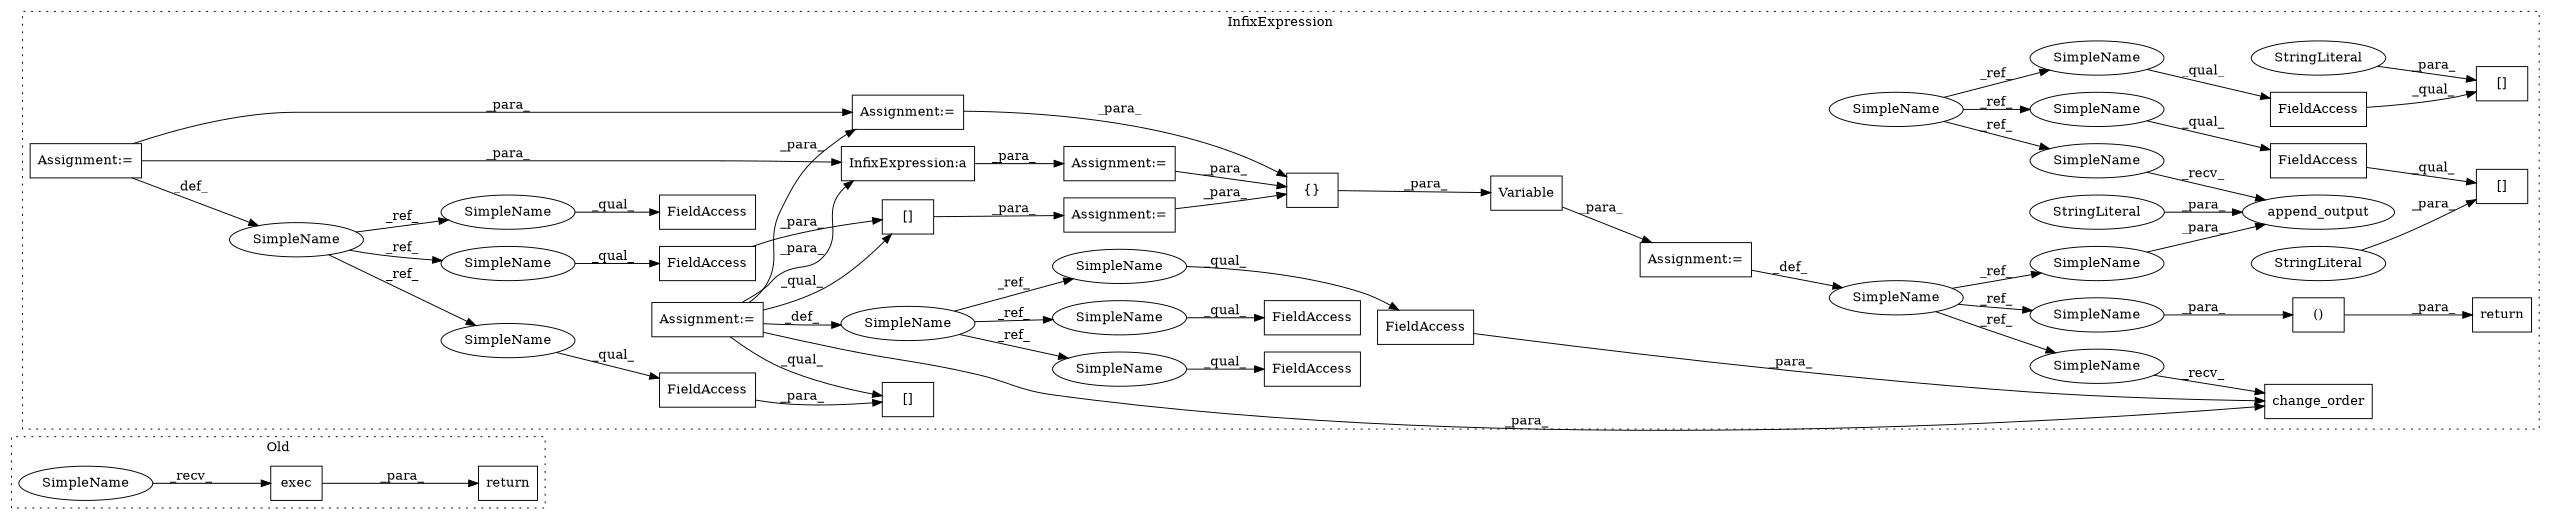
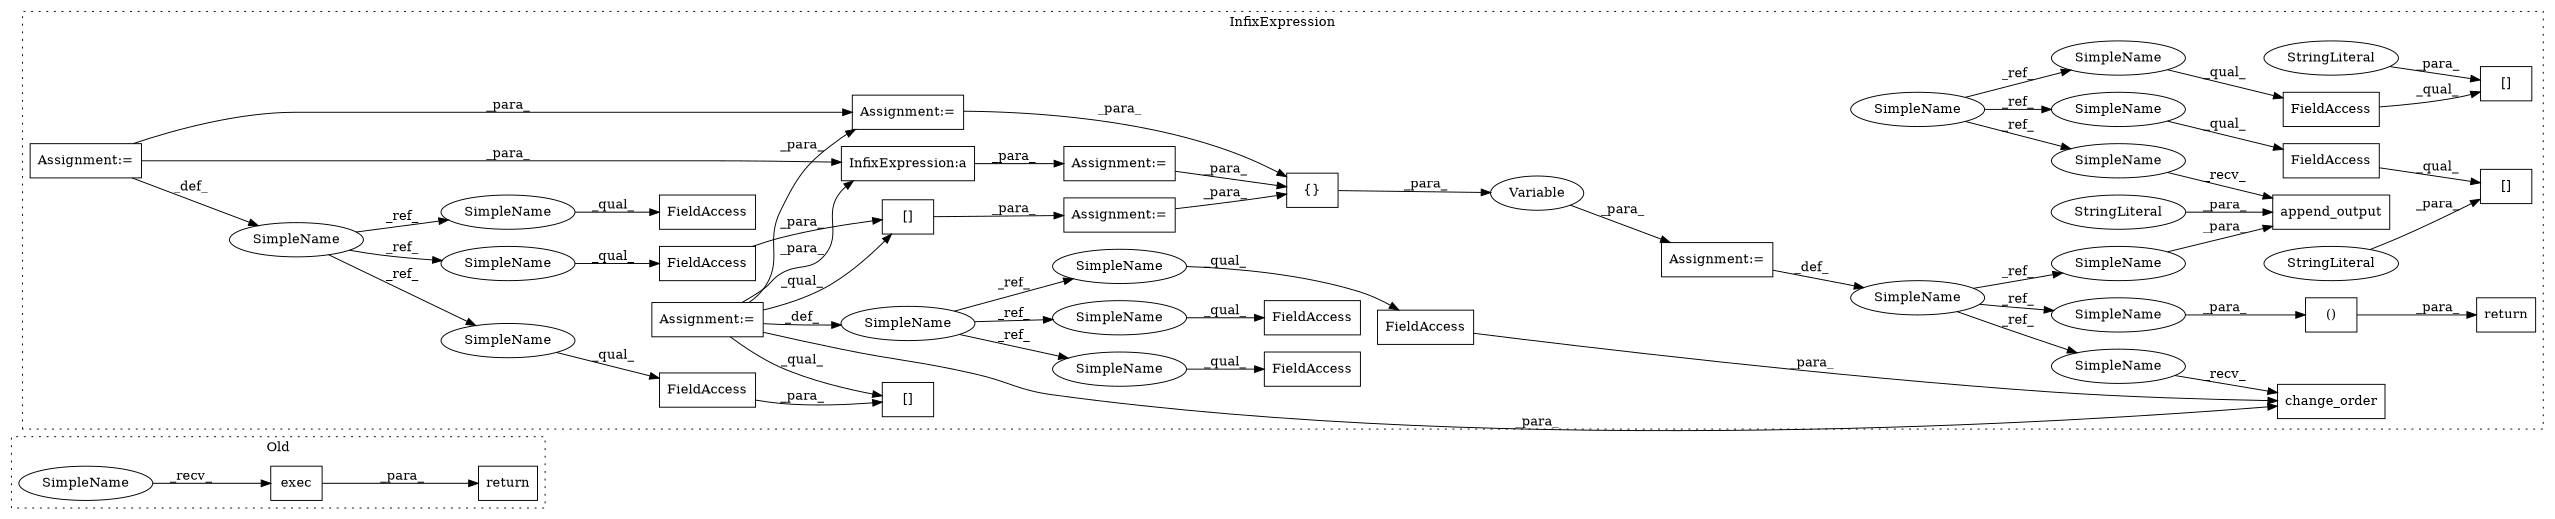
node "Variable": shape box -> ellipse
node "append_output": shape ellipse -> box
